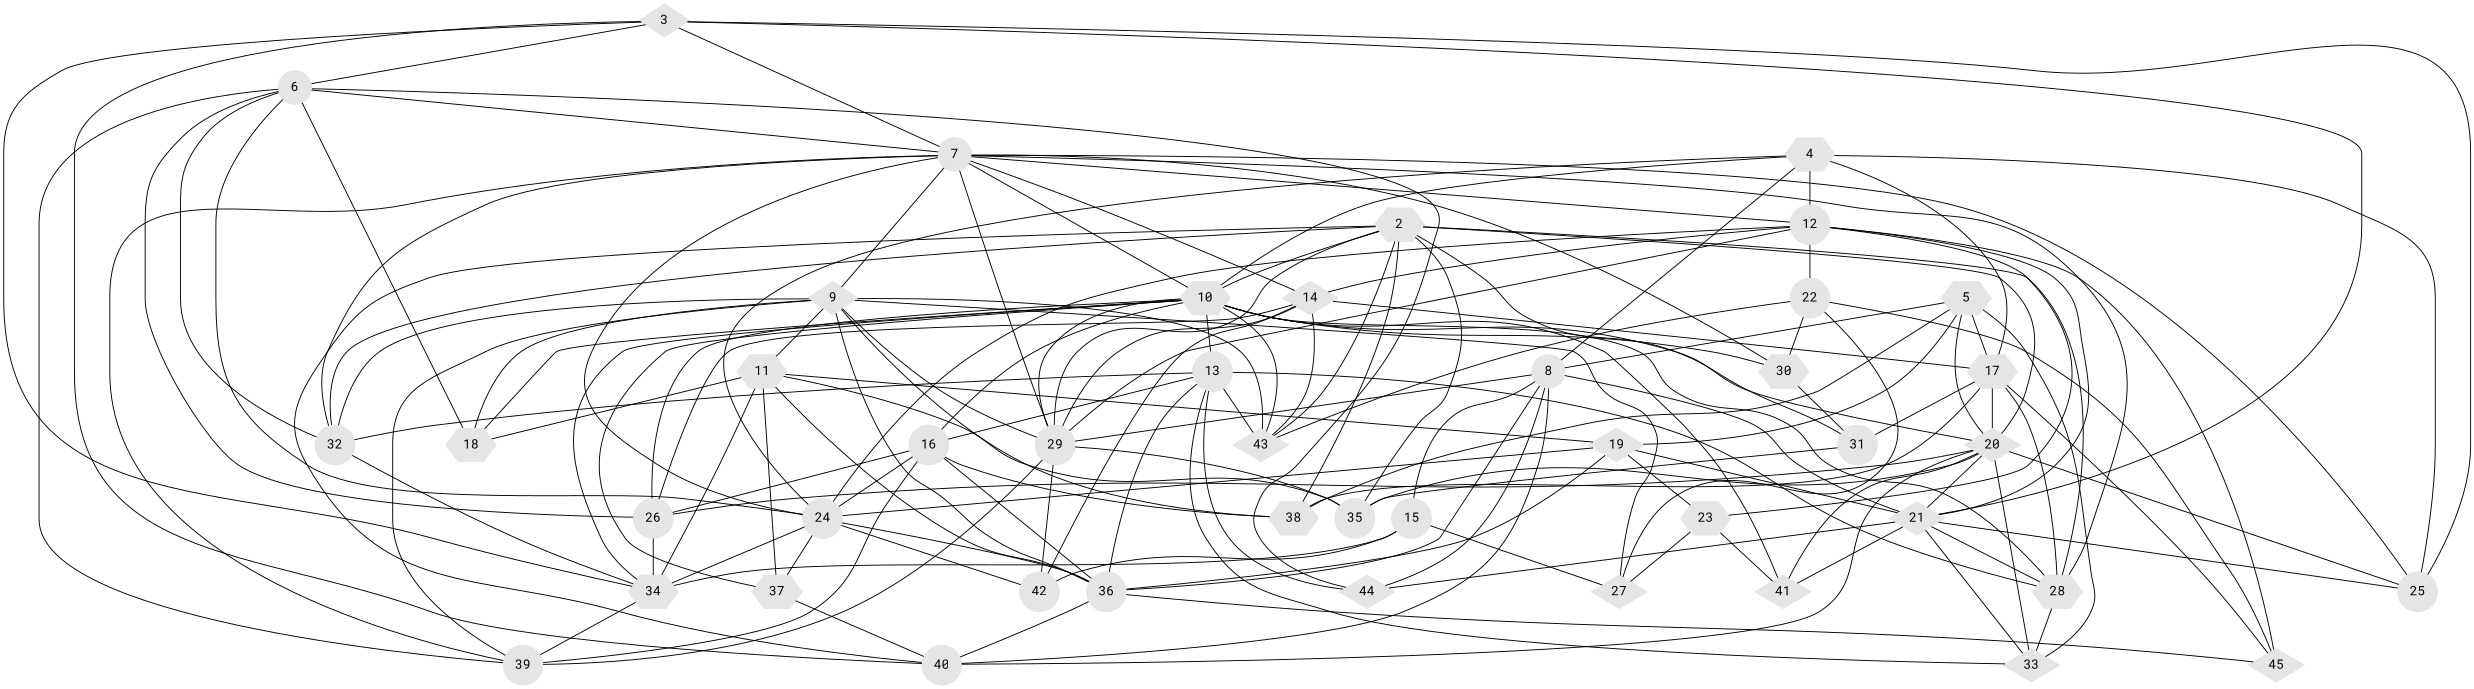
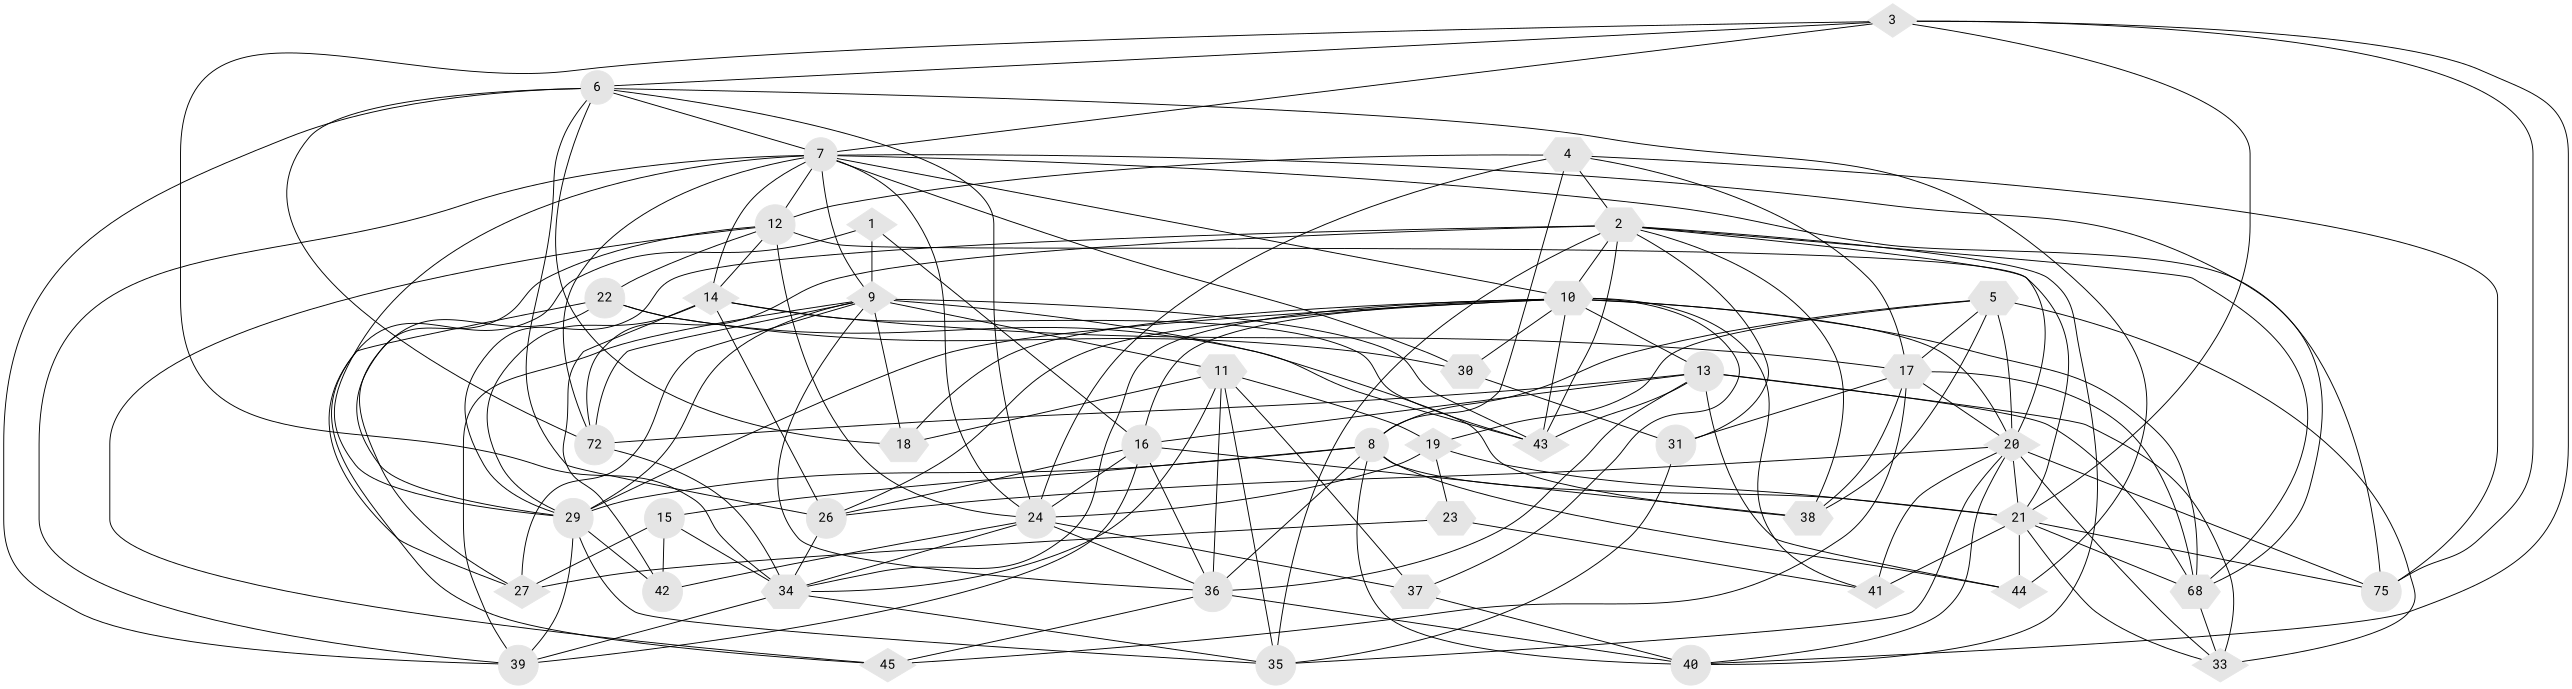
edge "4" -- "10": now "4" -- "2"
node "1": added
edge "12" -- "23": removed
node "32": label "32" -> "72"
edge "19" -- "36": removed
node "28": label "28" -> "68"
node "25": label "25" -> "75"
edge "34" -- "35": added
